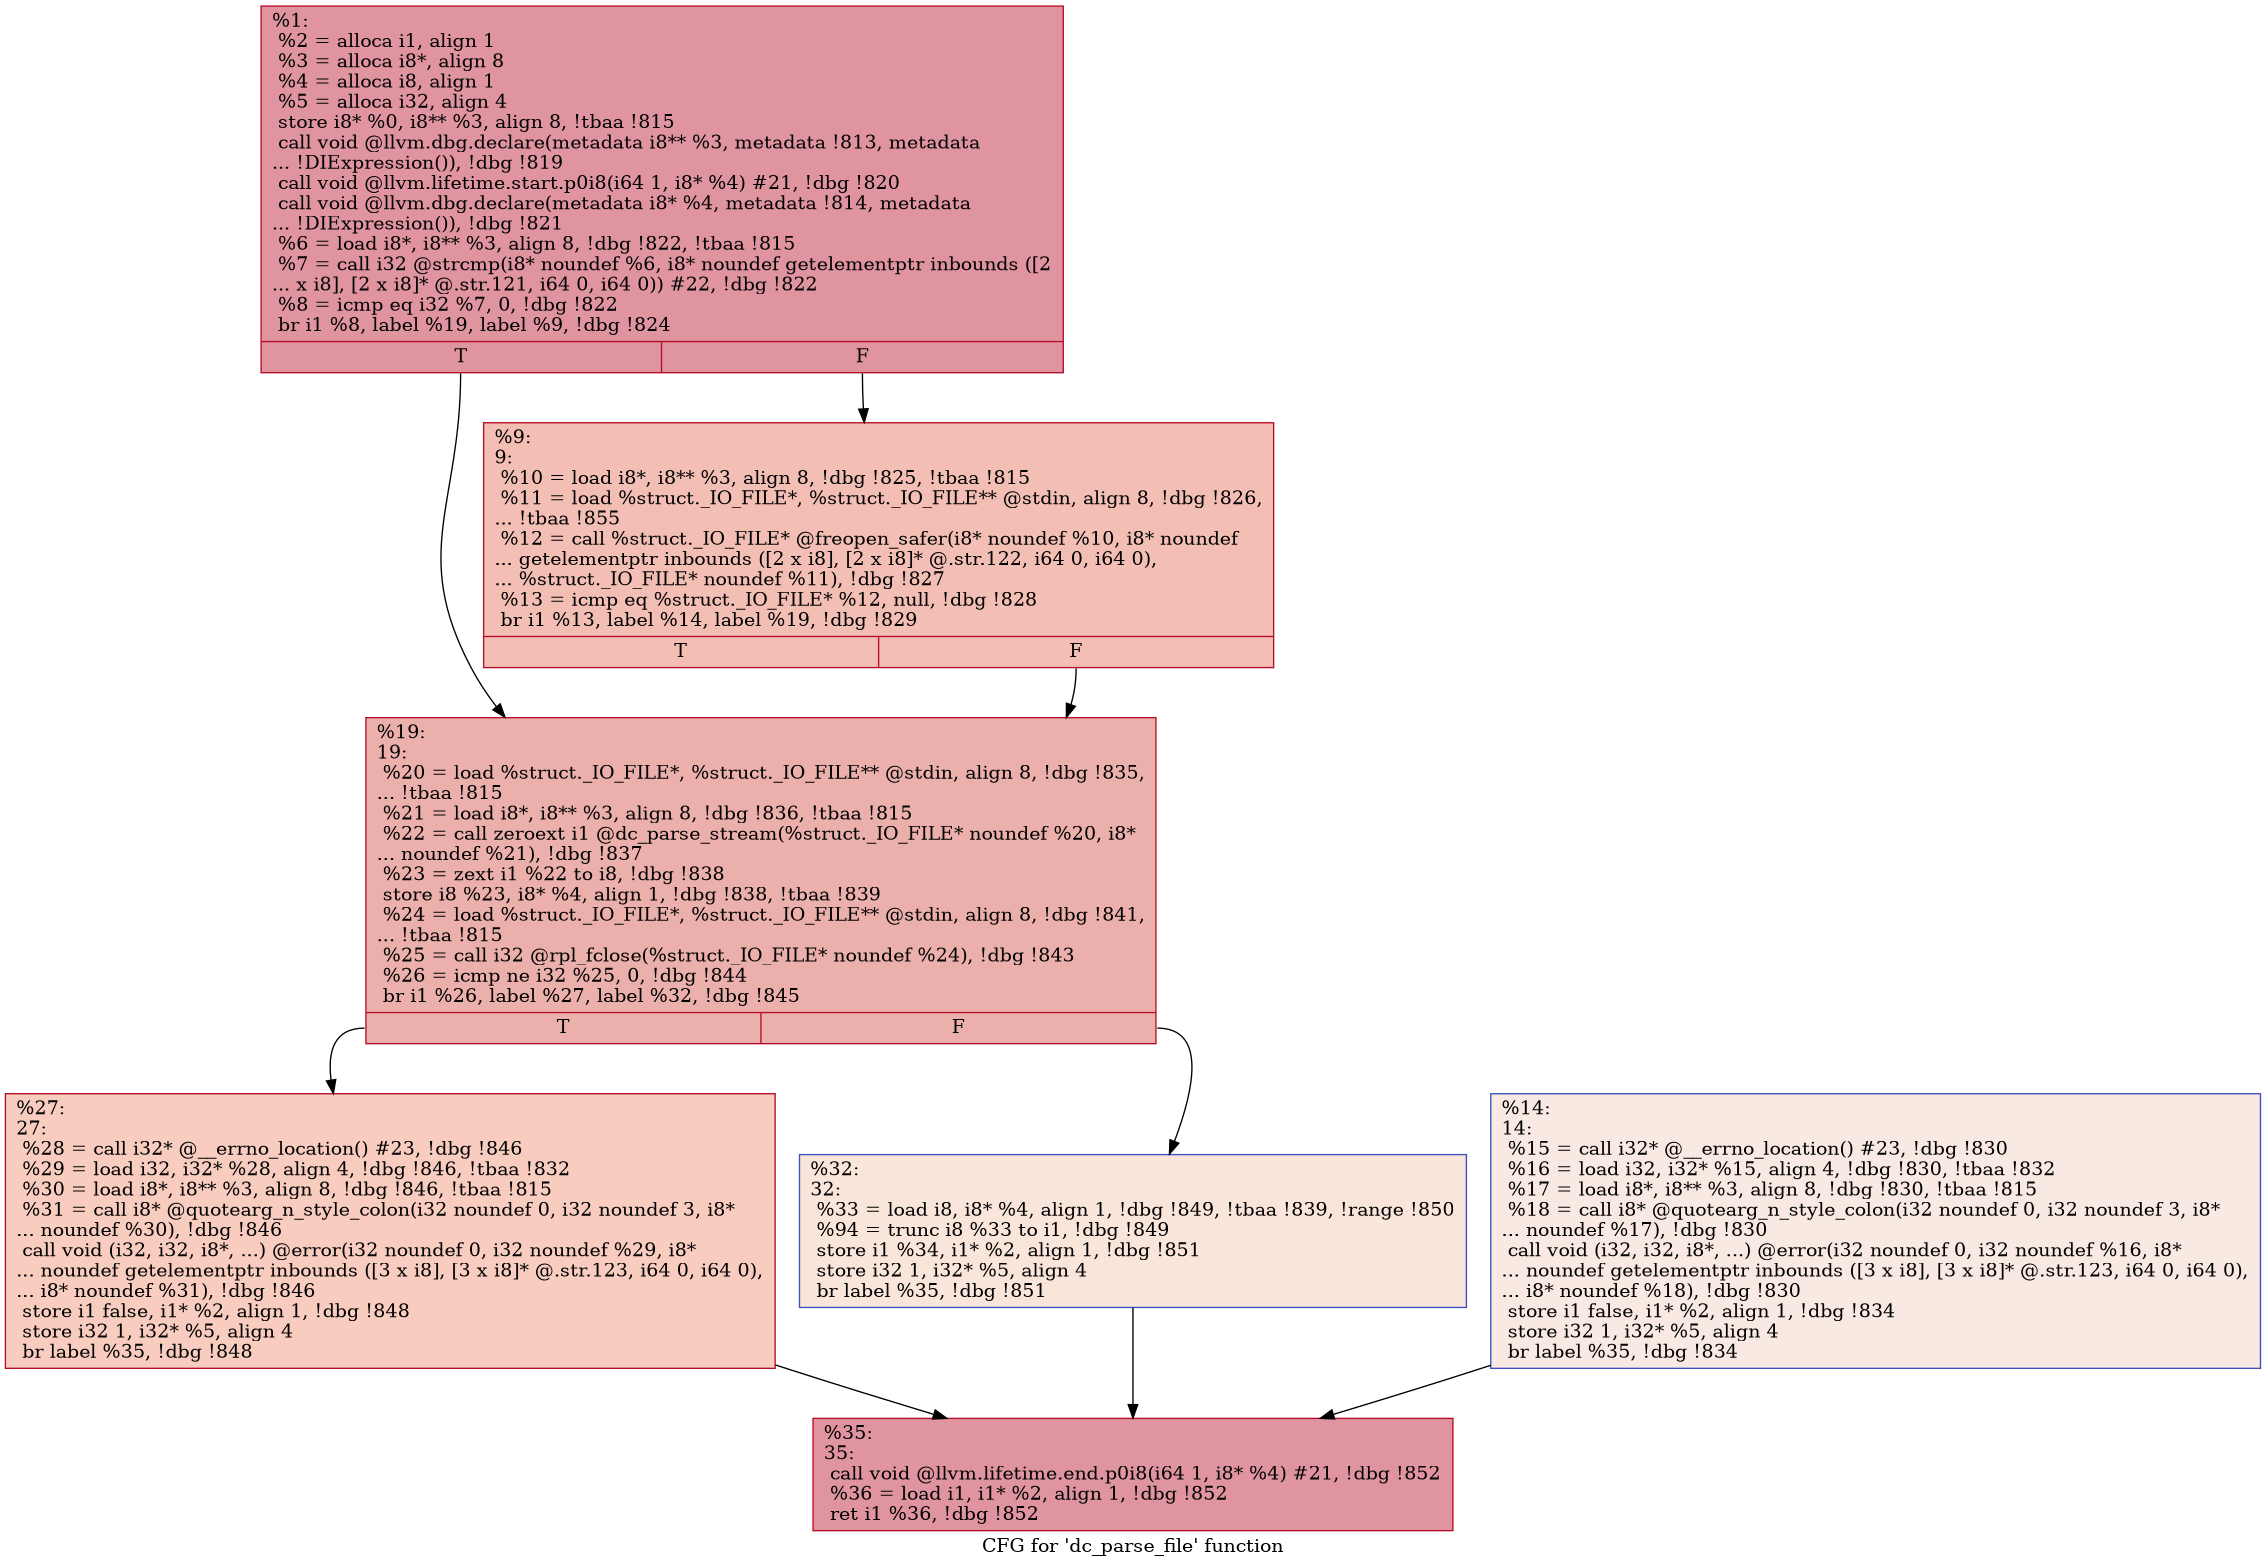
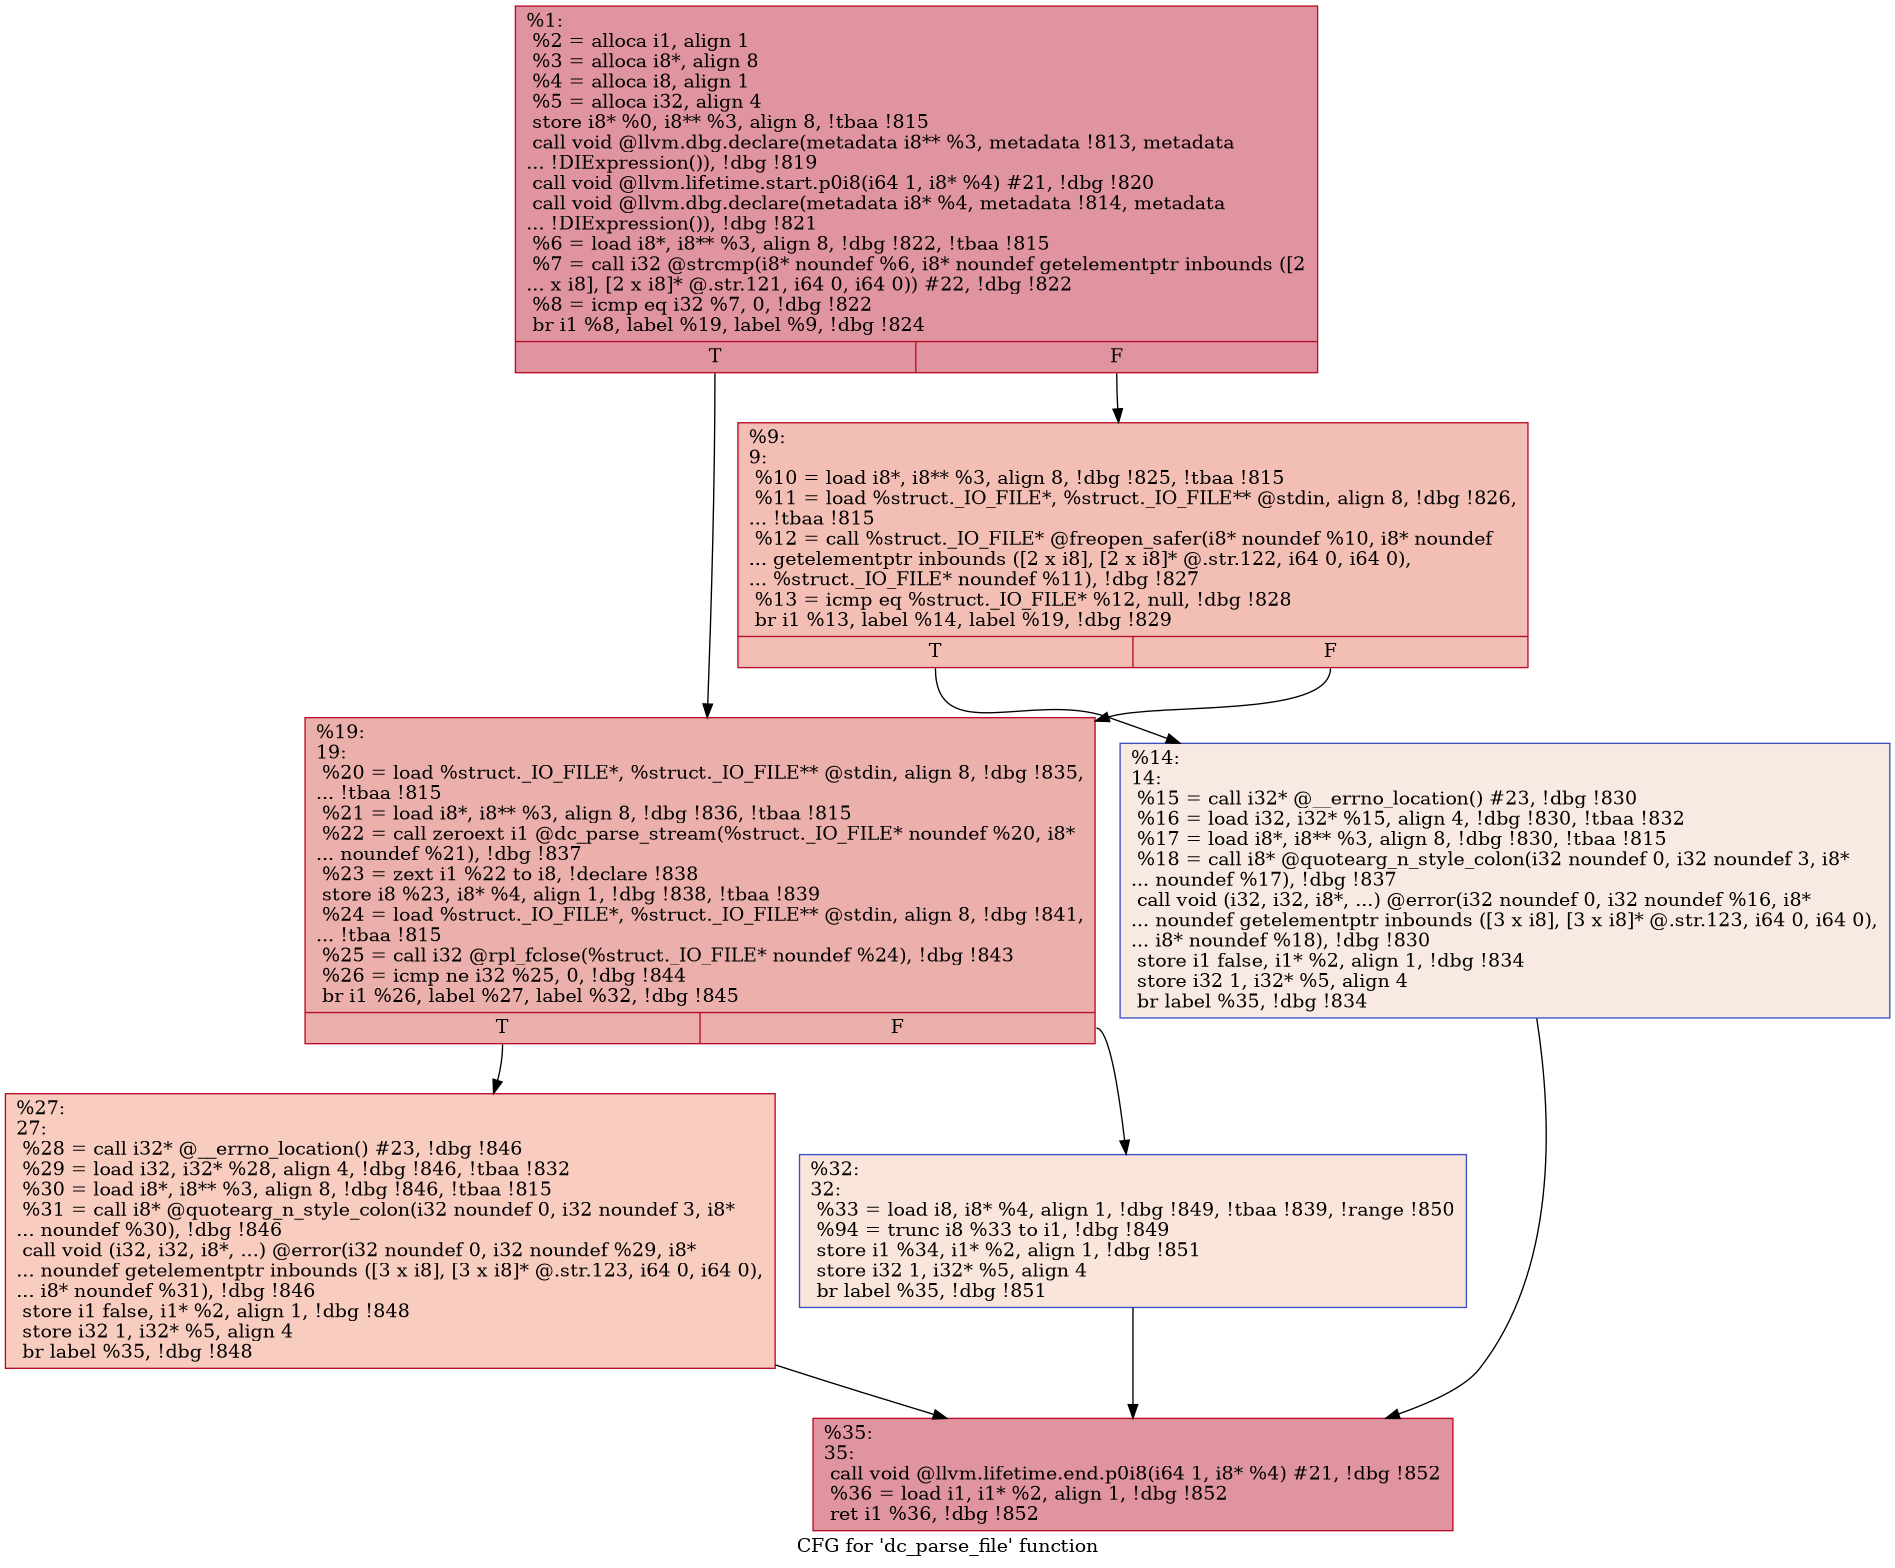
node "%9:": text "... !tbaa !855" -> "... !tbaa !815"
edge "%9:" -> "%14:": added
node "%19:": text "%23 = zext i1 %22 to i8, !dbg !838" -> "%23 = zext i1 %22 to i8, !declare !838"
node "%14:": text "... noundef %17), !dbg !830" -> "... noundef %17), !dbg !837"
